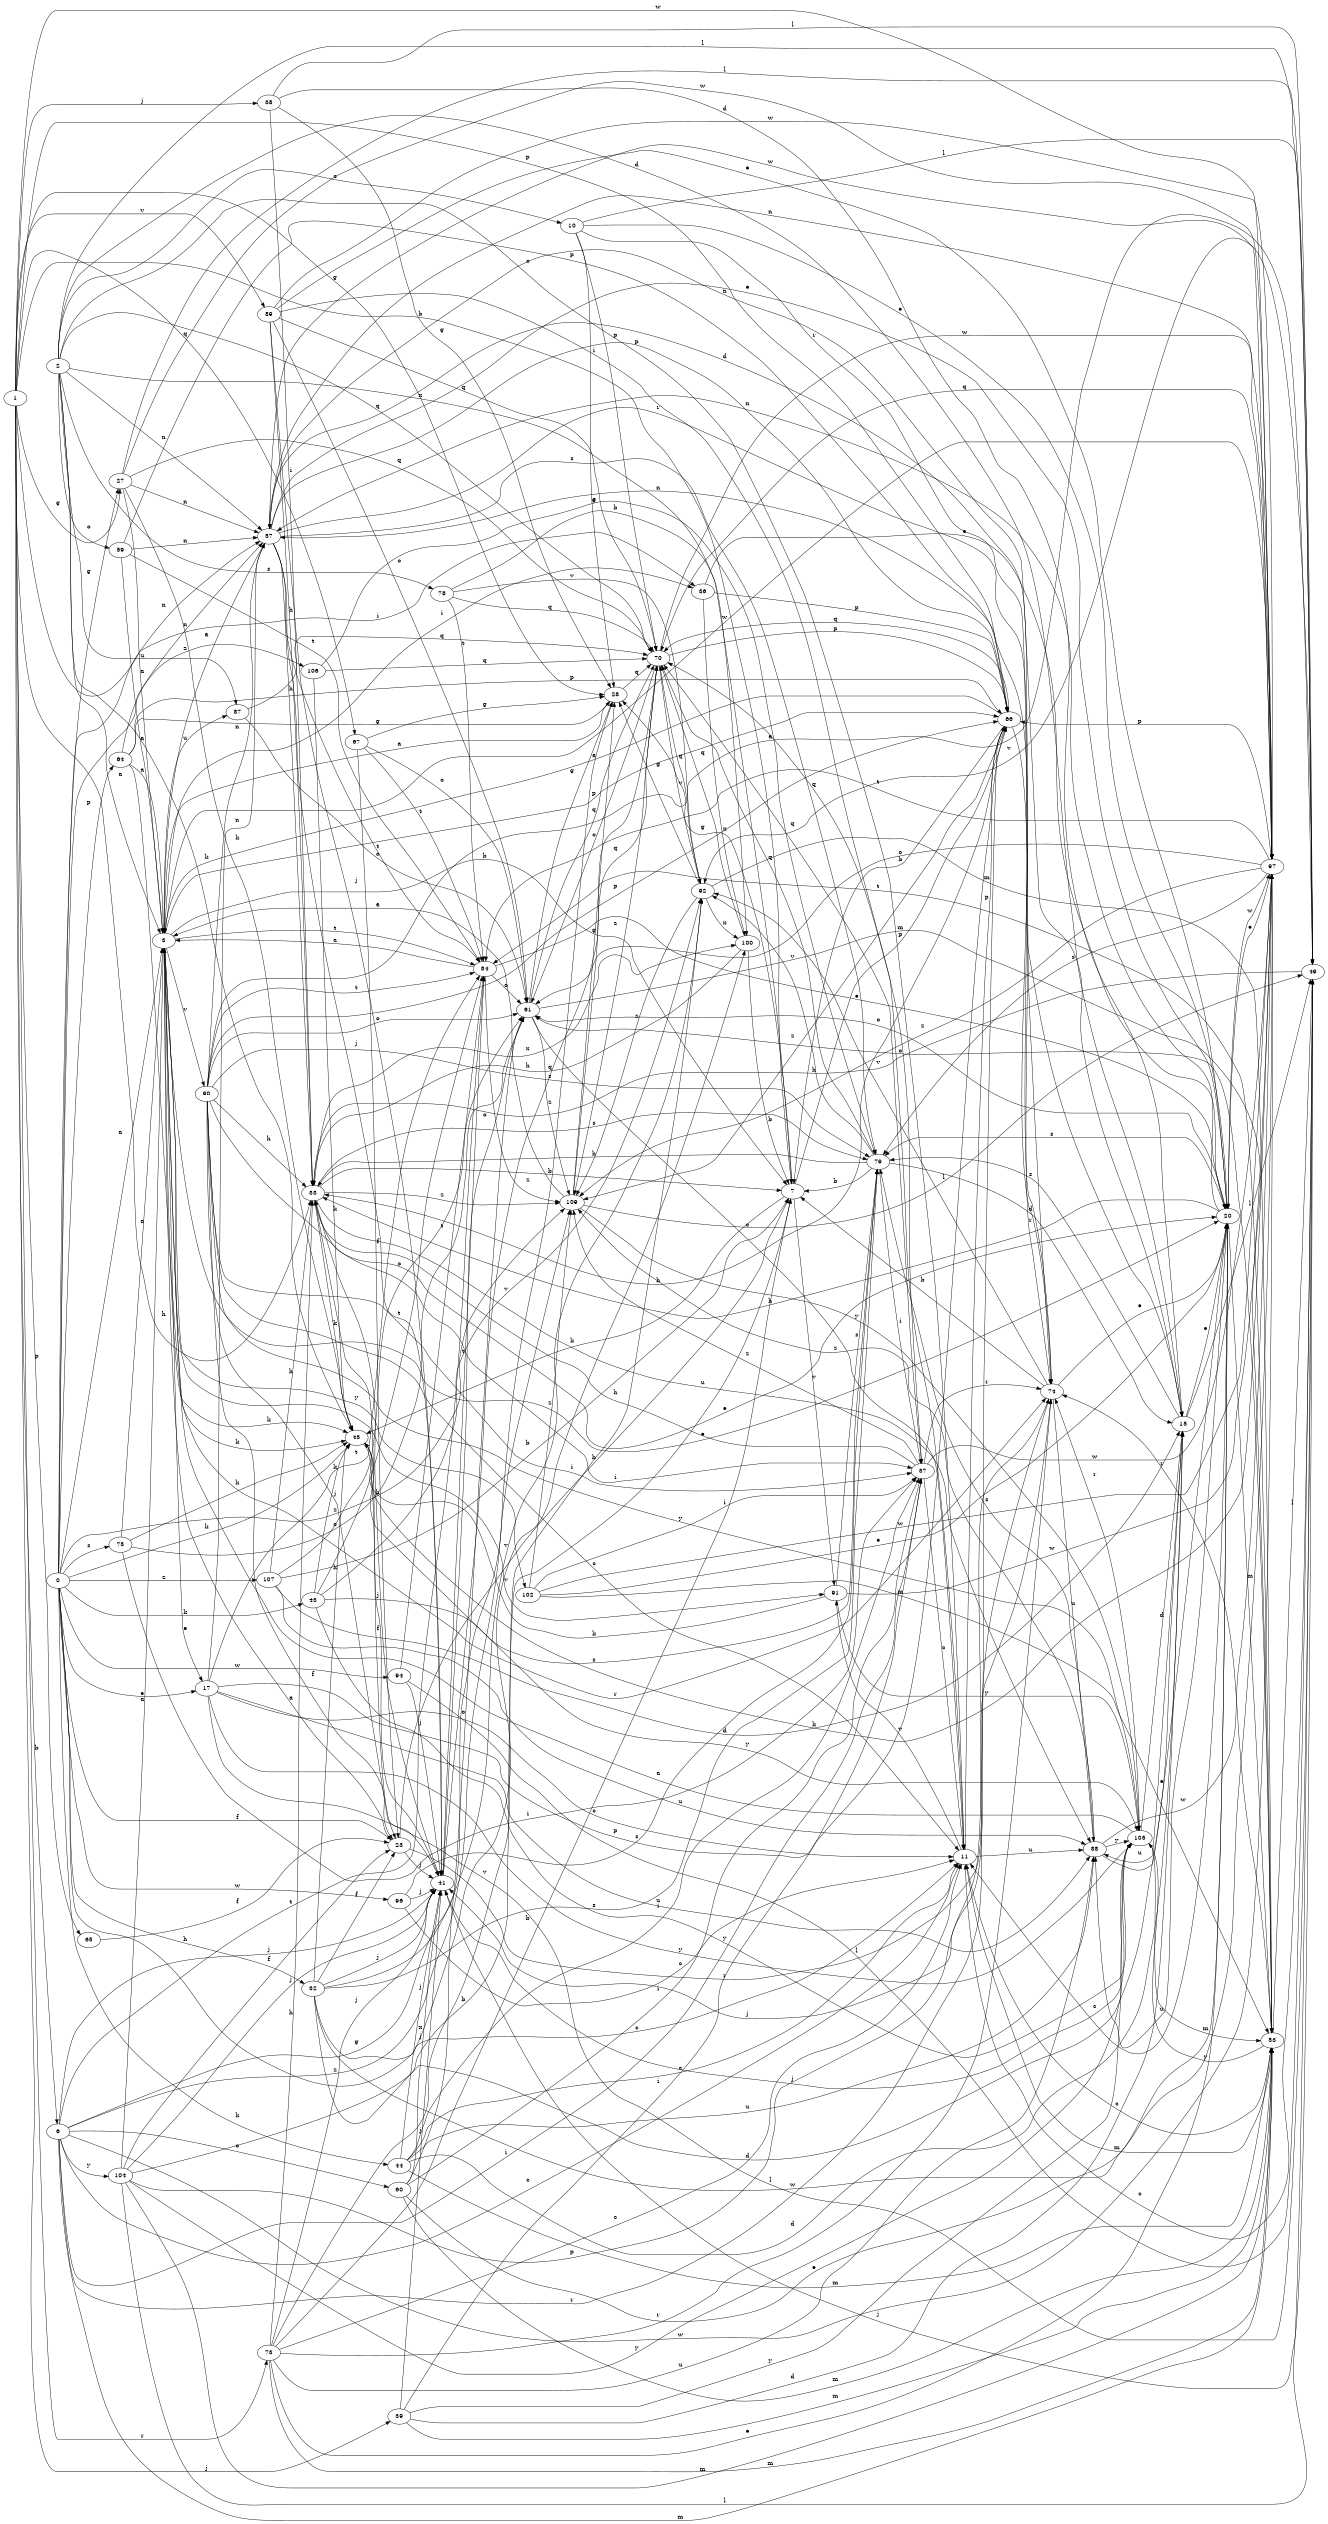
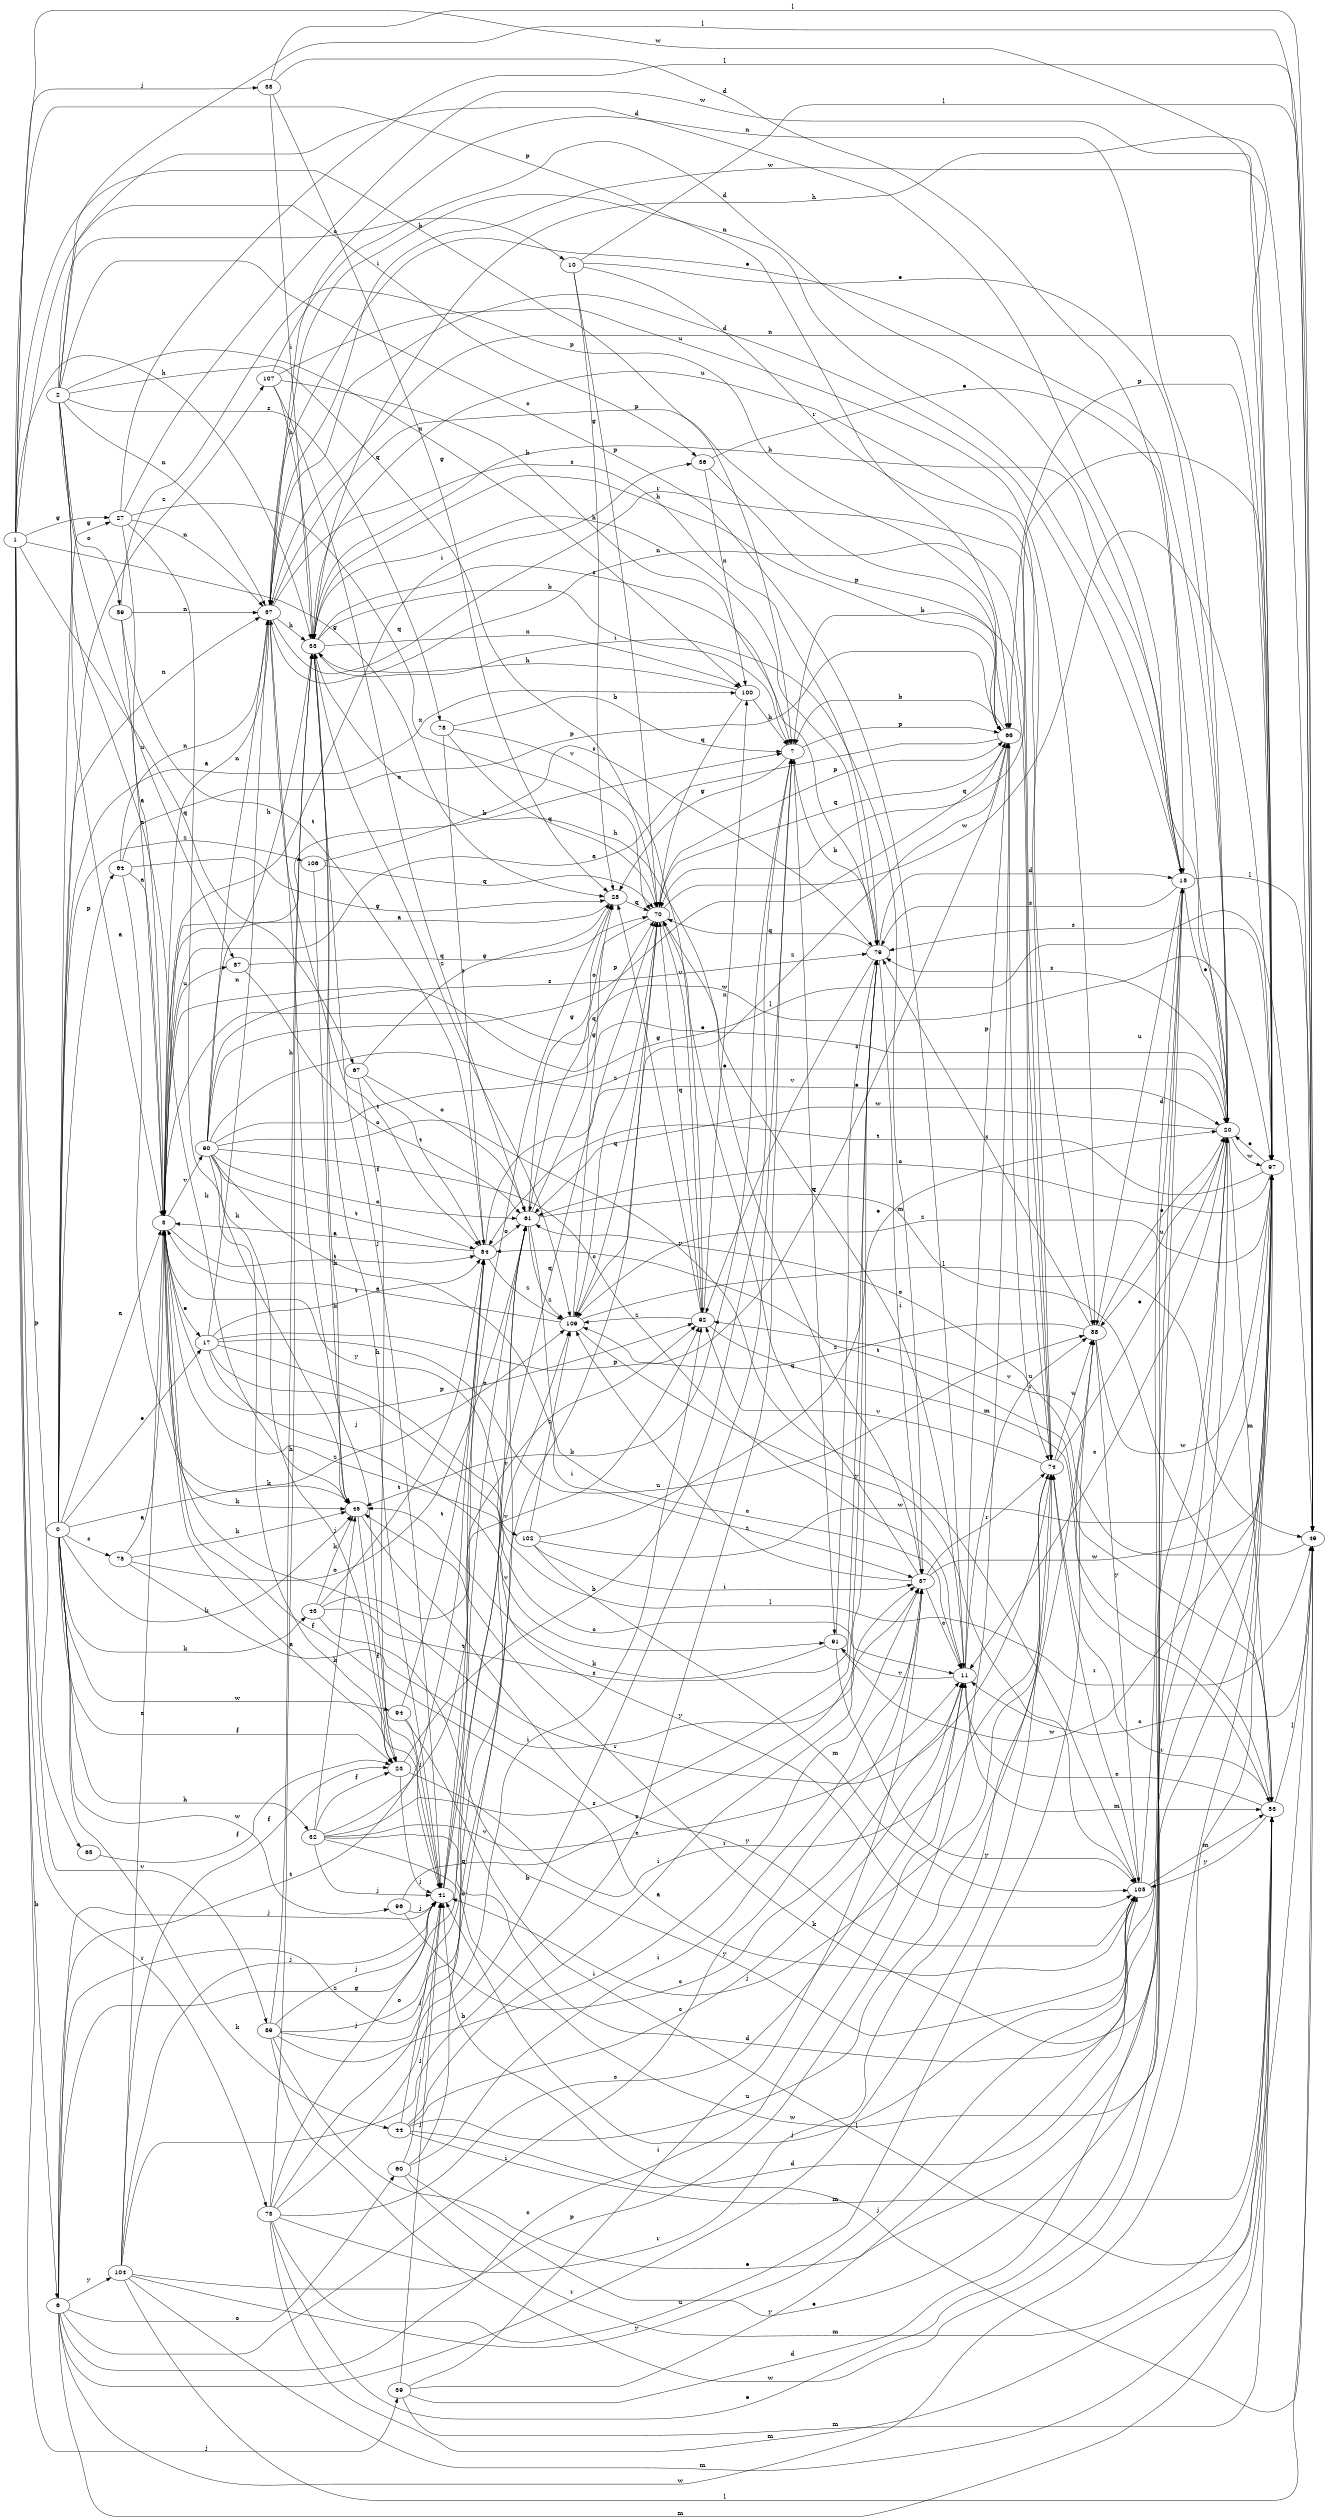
edge "90" -> "49": label "a" -> "l"
edge "3" -> "66": now "3" -> "92"
edge "20" -> "61": label "o" -> "w"
edge "102" -> "53": now "102" -> "105"
